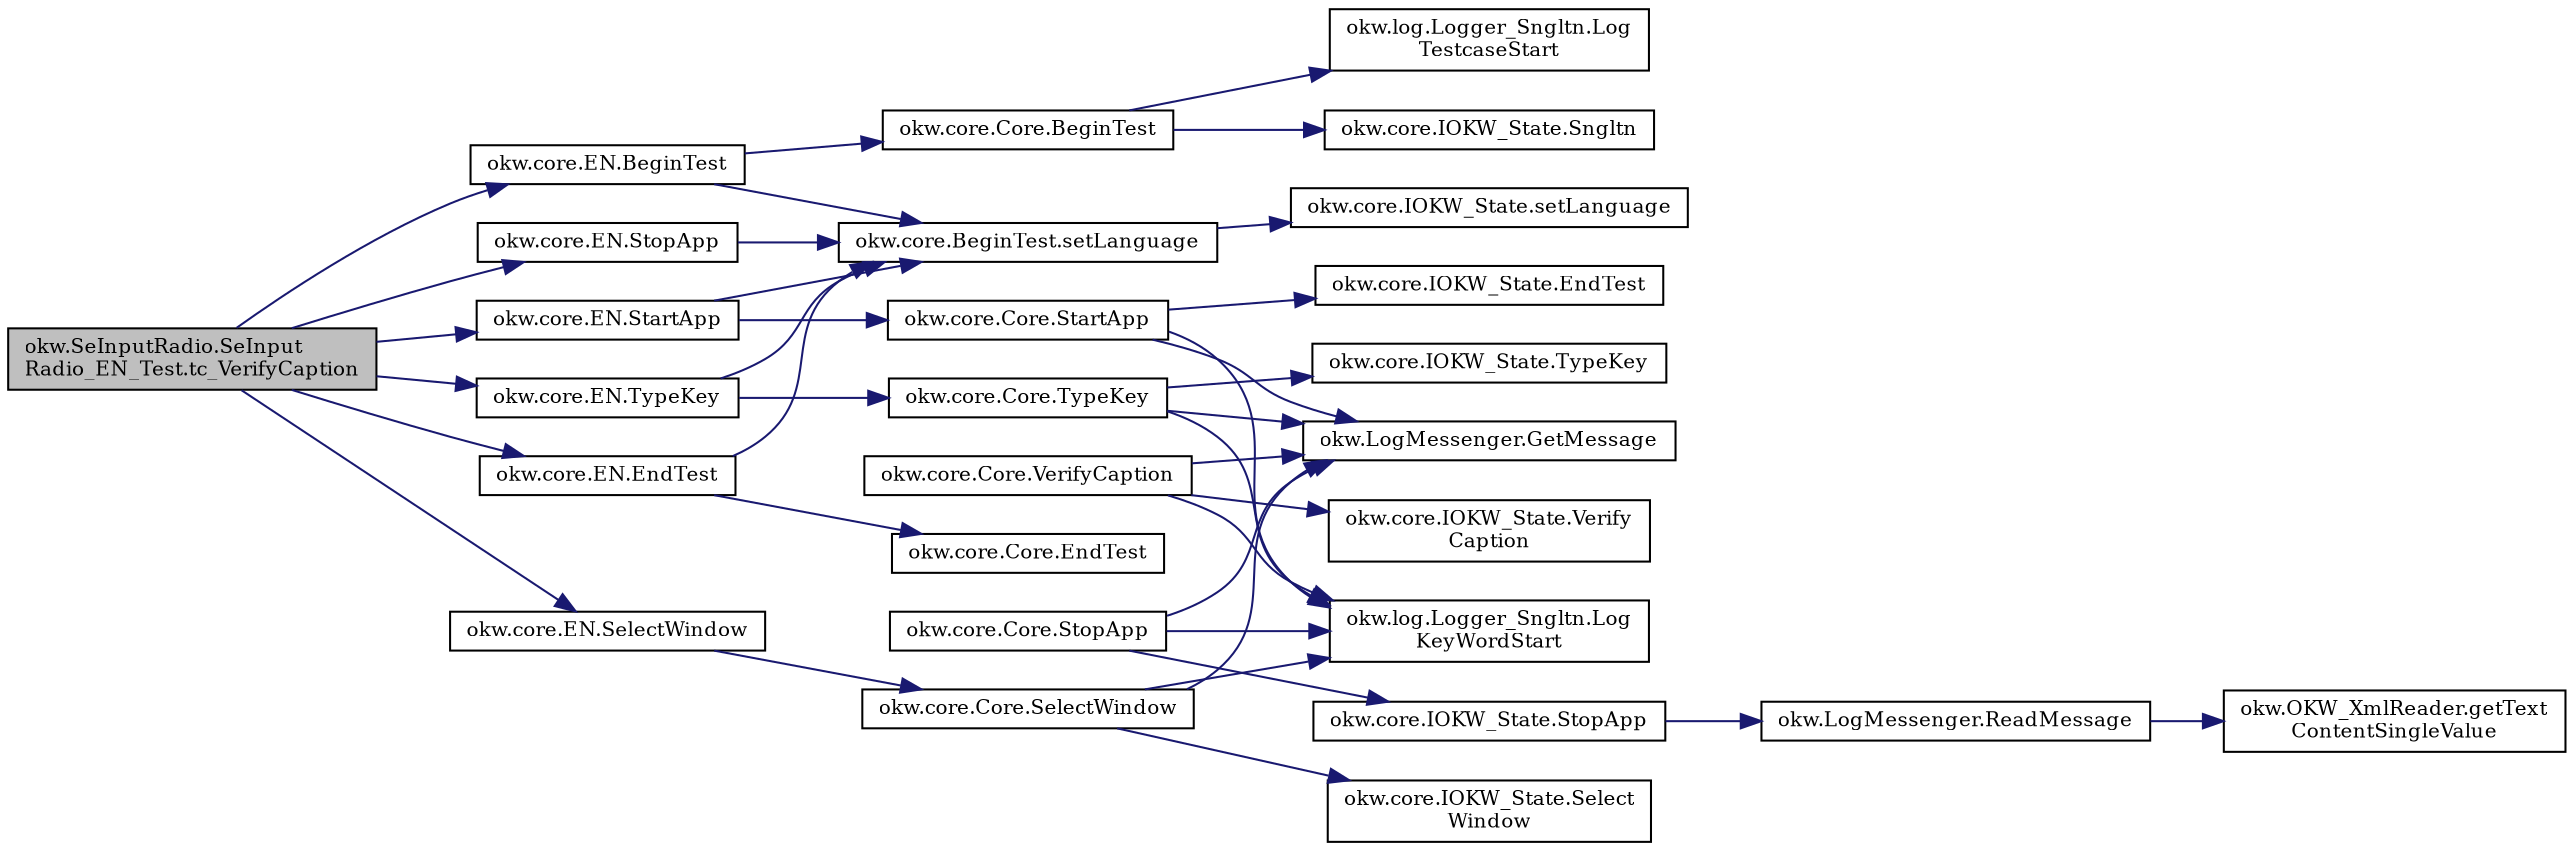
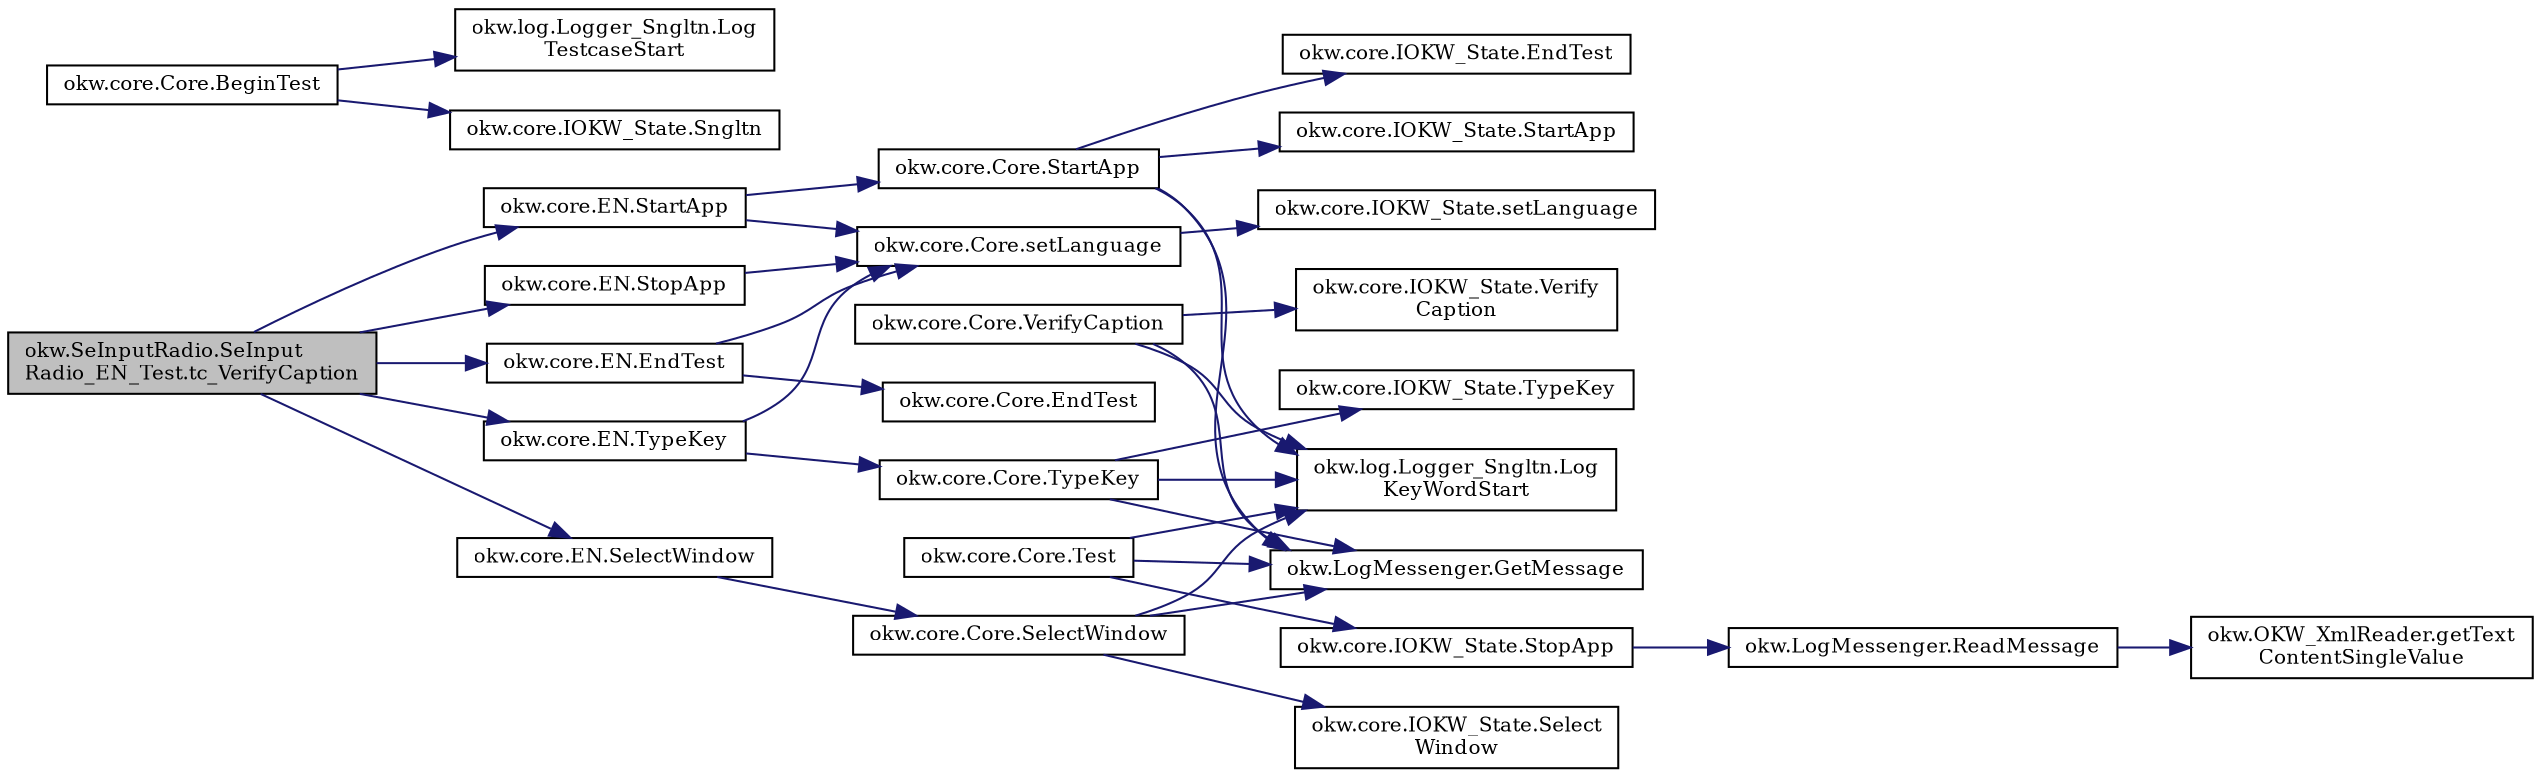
node "okw.core.IOKW_State.StartApp": added
node "okw.core.EN.BeginTest": removed
node "okw.core.BeginTest.setLanguage": label "okw.core.BeginTest.setLanguage" -> "okw.core.Core.setLanguage"
node "okw.core.Core.StopApp": label "okw.core.Core.StopApp" -> "okw.core.Core.Test"
